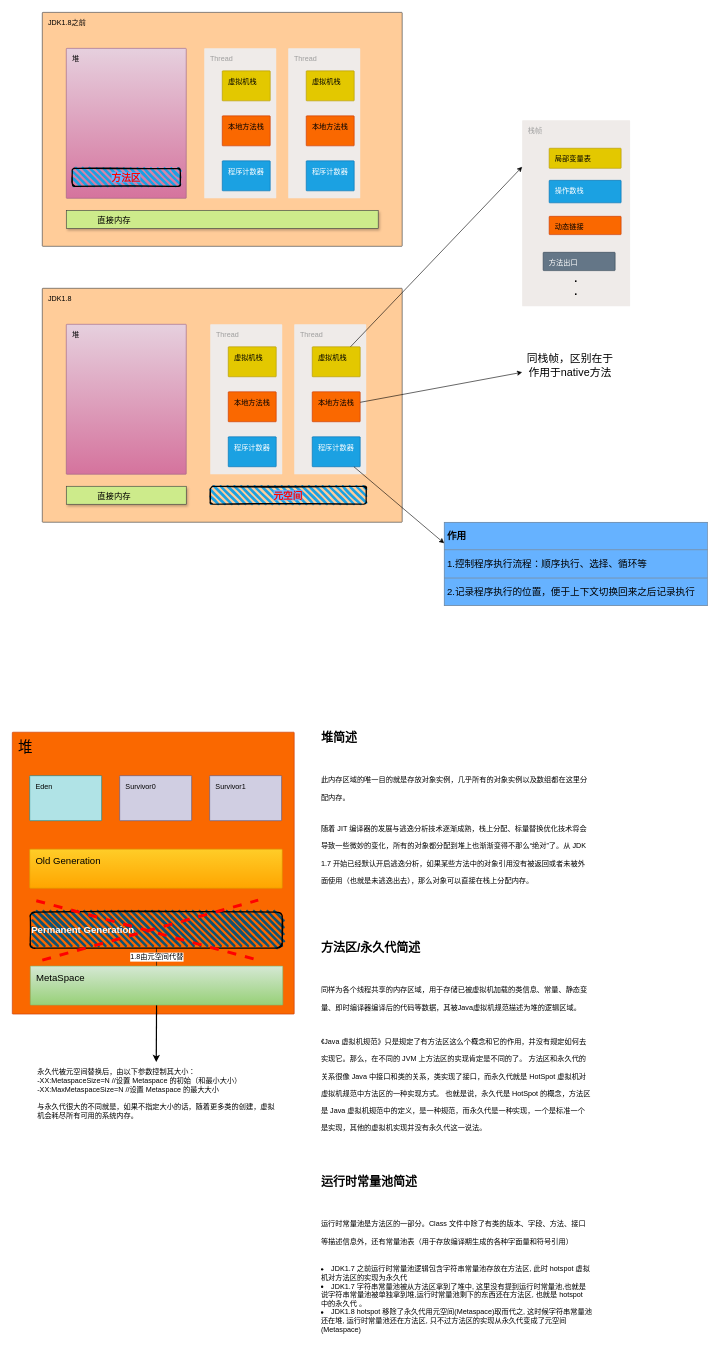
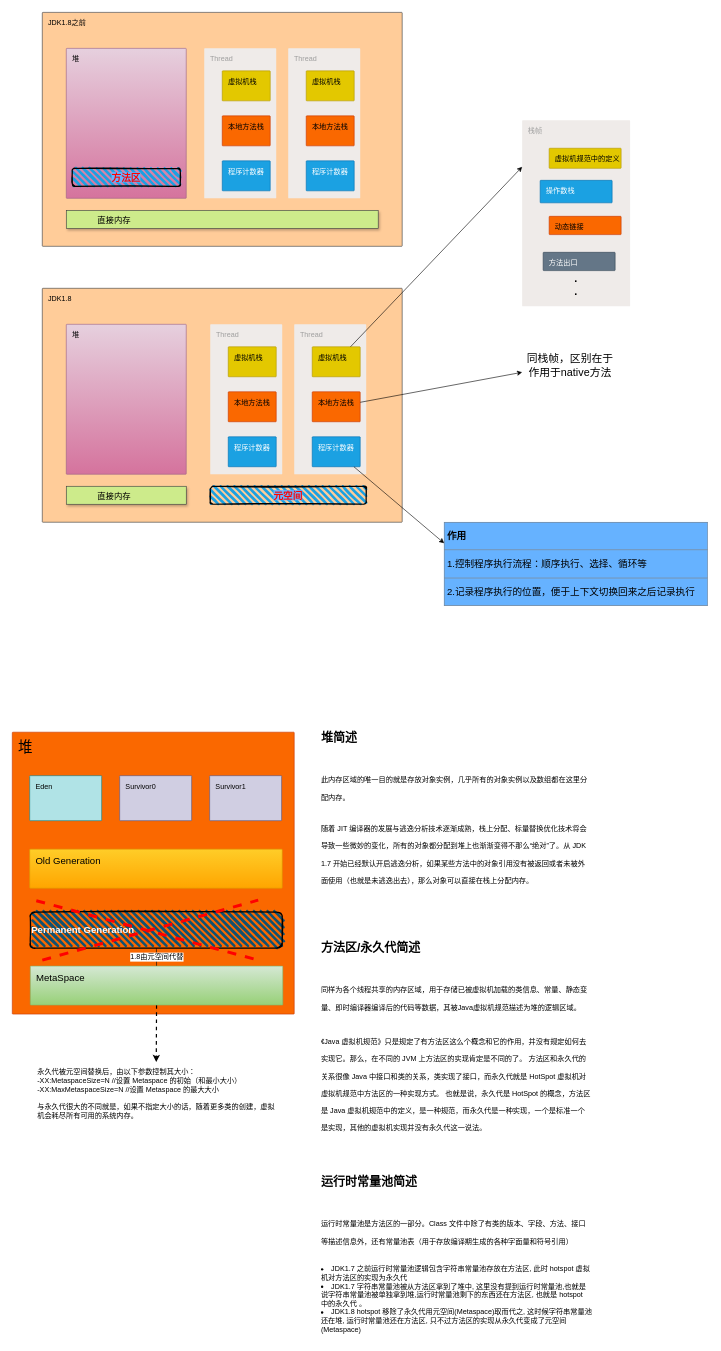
node "局部变量表": label "局部变量表" -> "虚拟机规范中的定义"
node "操作数栈": moved (585, 192) -> (576, 192)
edge "MetaSpace" -> "永久代被元空间替换后，由以下参数控制其大小： -XX:MetaspaceSize=N //设置 Metaspace 的初始（和最小大小） -XX:MaxMetaspaceSize=N //设置 Metaspace 的最大大小 与永久代很大的不同就是，如果不指定大小的话，随着更多类的创建，虚拟机会耗尽所有可用的系统内存。": style solid -> dashed
